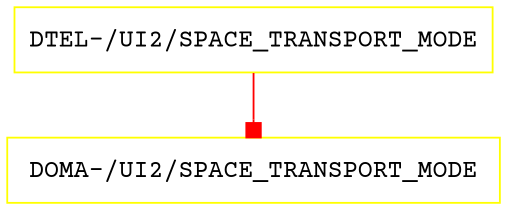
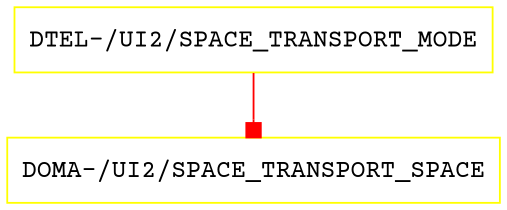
node "DOMA-/UI2/SPACE_TRANSPORT_MODE": label "DOMA-/UI2/SPACE_TRANSPORT_MODE" -> "DOMA-/UI2/SPACE_TRANSPORT_SPACE"
